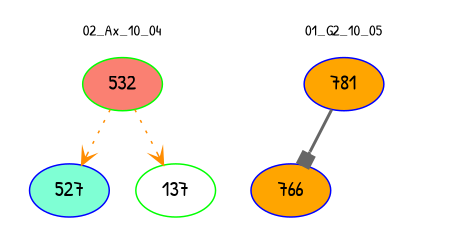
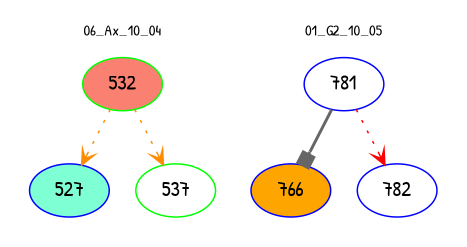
cluster "02_Ax_10_04": label "02_Ax_10_04" -> "06_Ax_10_04"
node "781": fillcolor orange -> white
node "137": label "137" -> "537"
node "782": added
